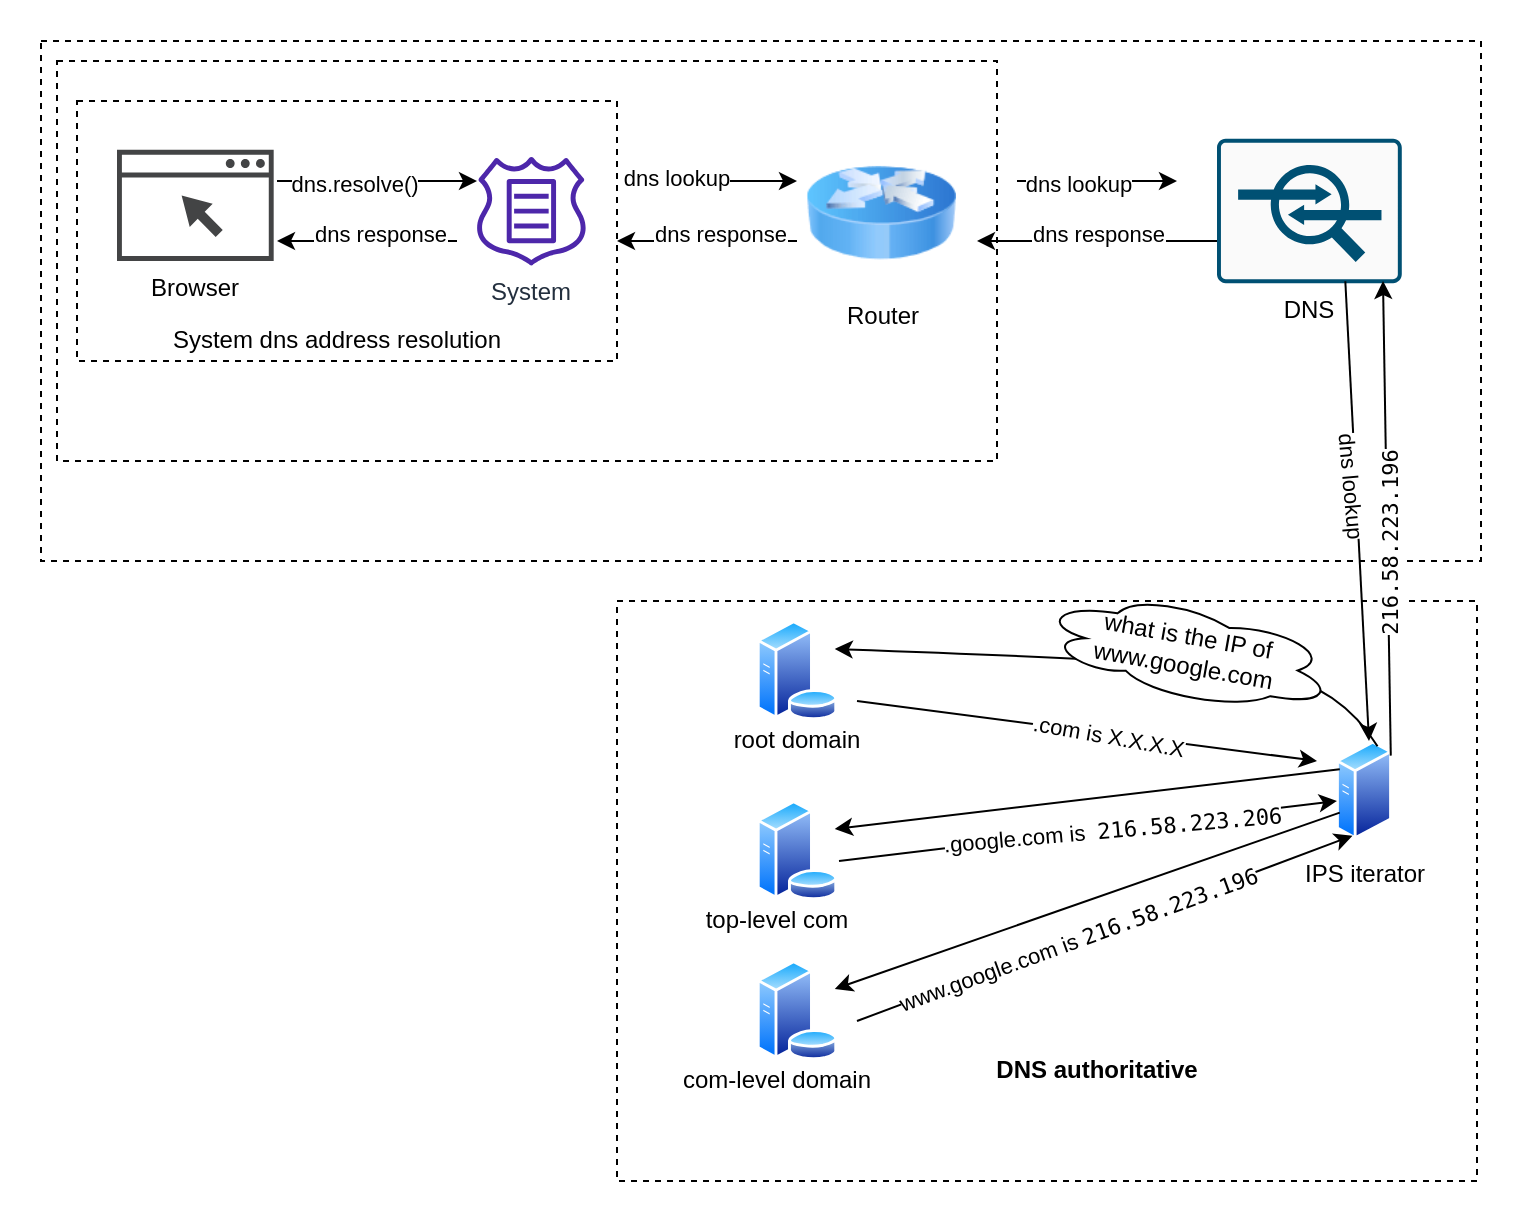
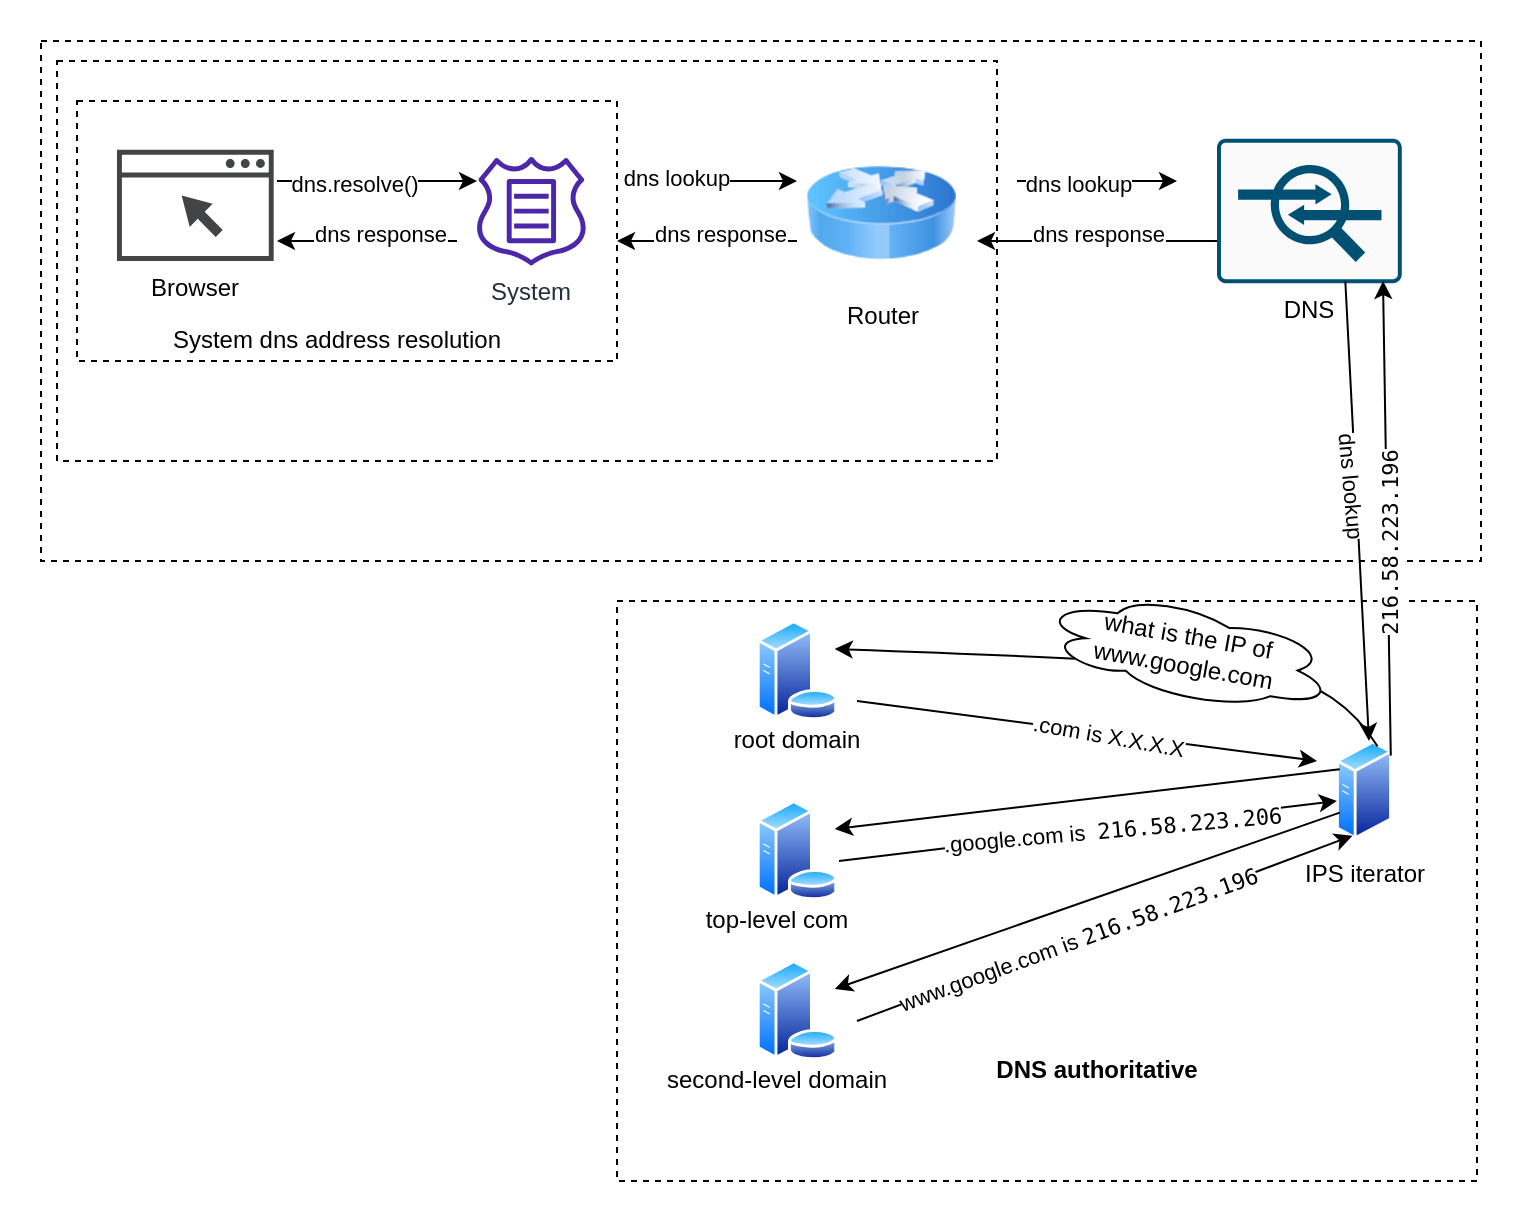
node "com-level domain": label "com-level domain" -> "second-level domain"
